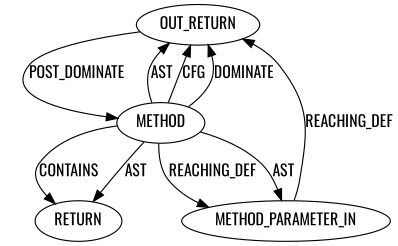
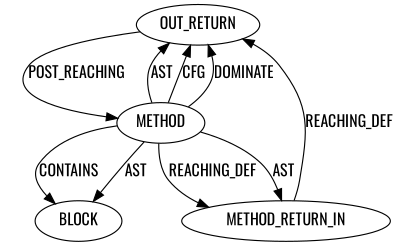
edge "OUT_RETURN" -> "METHOD": label "POST_DOMINATE" -> "POST_REACHING"
node "RETURN": label "RETURN" -> "BLOCK"
node "METHOD_PARAMETER_IN": label "METHOD_PARAMETER_IN" -> "METHOD_RETURN_IN"
